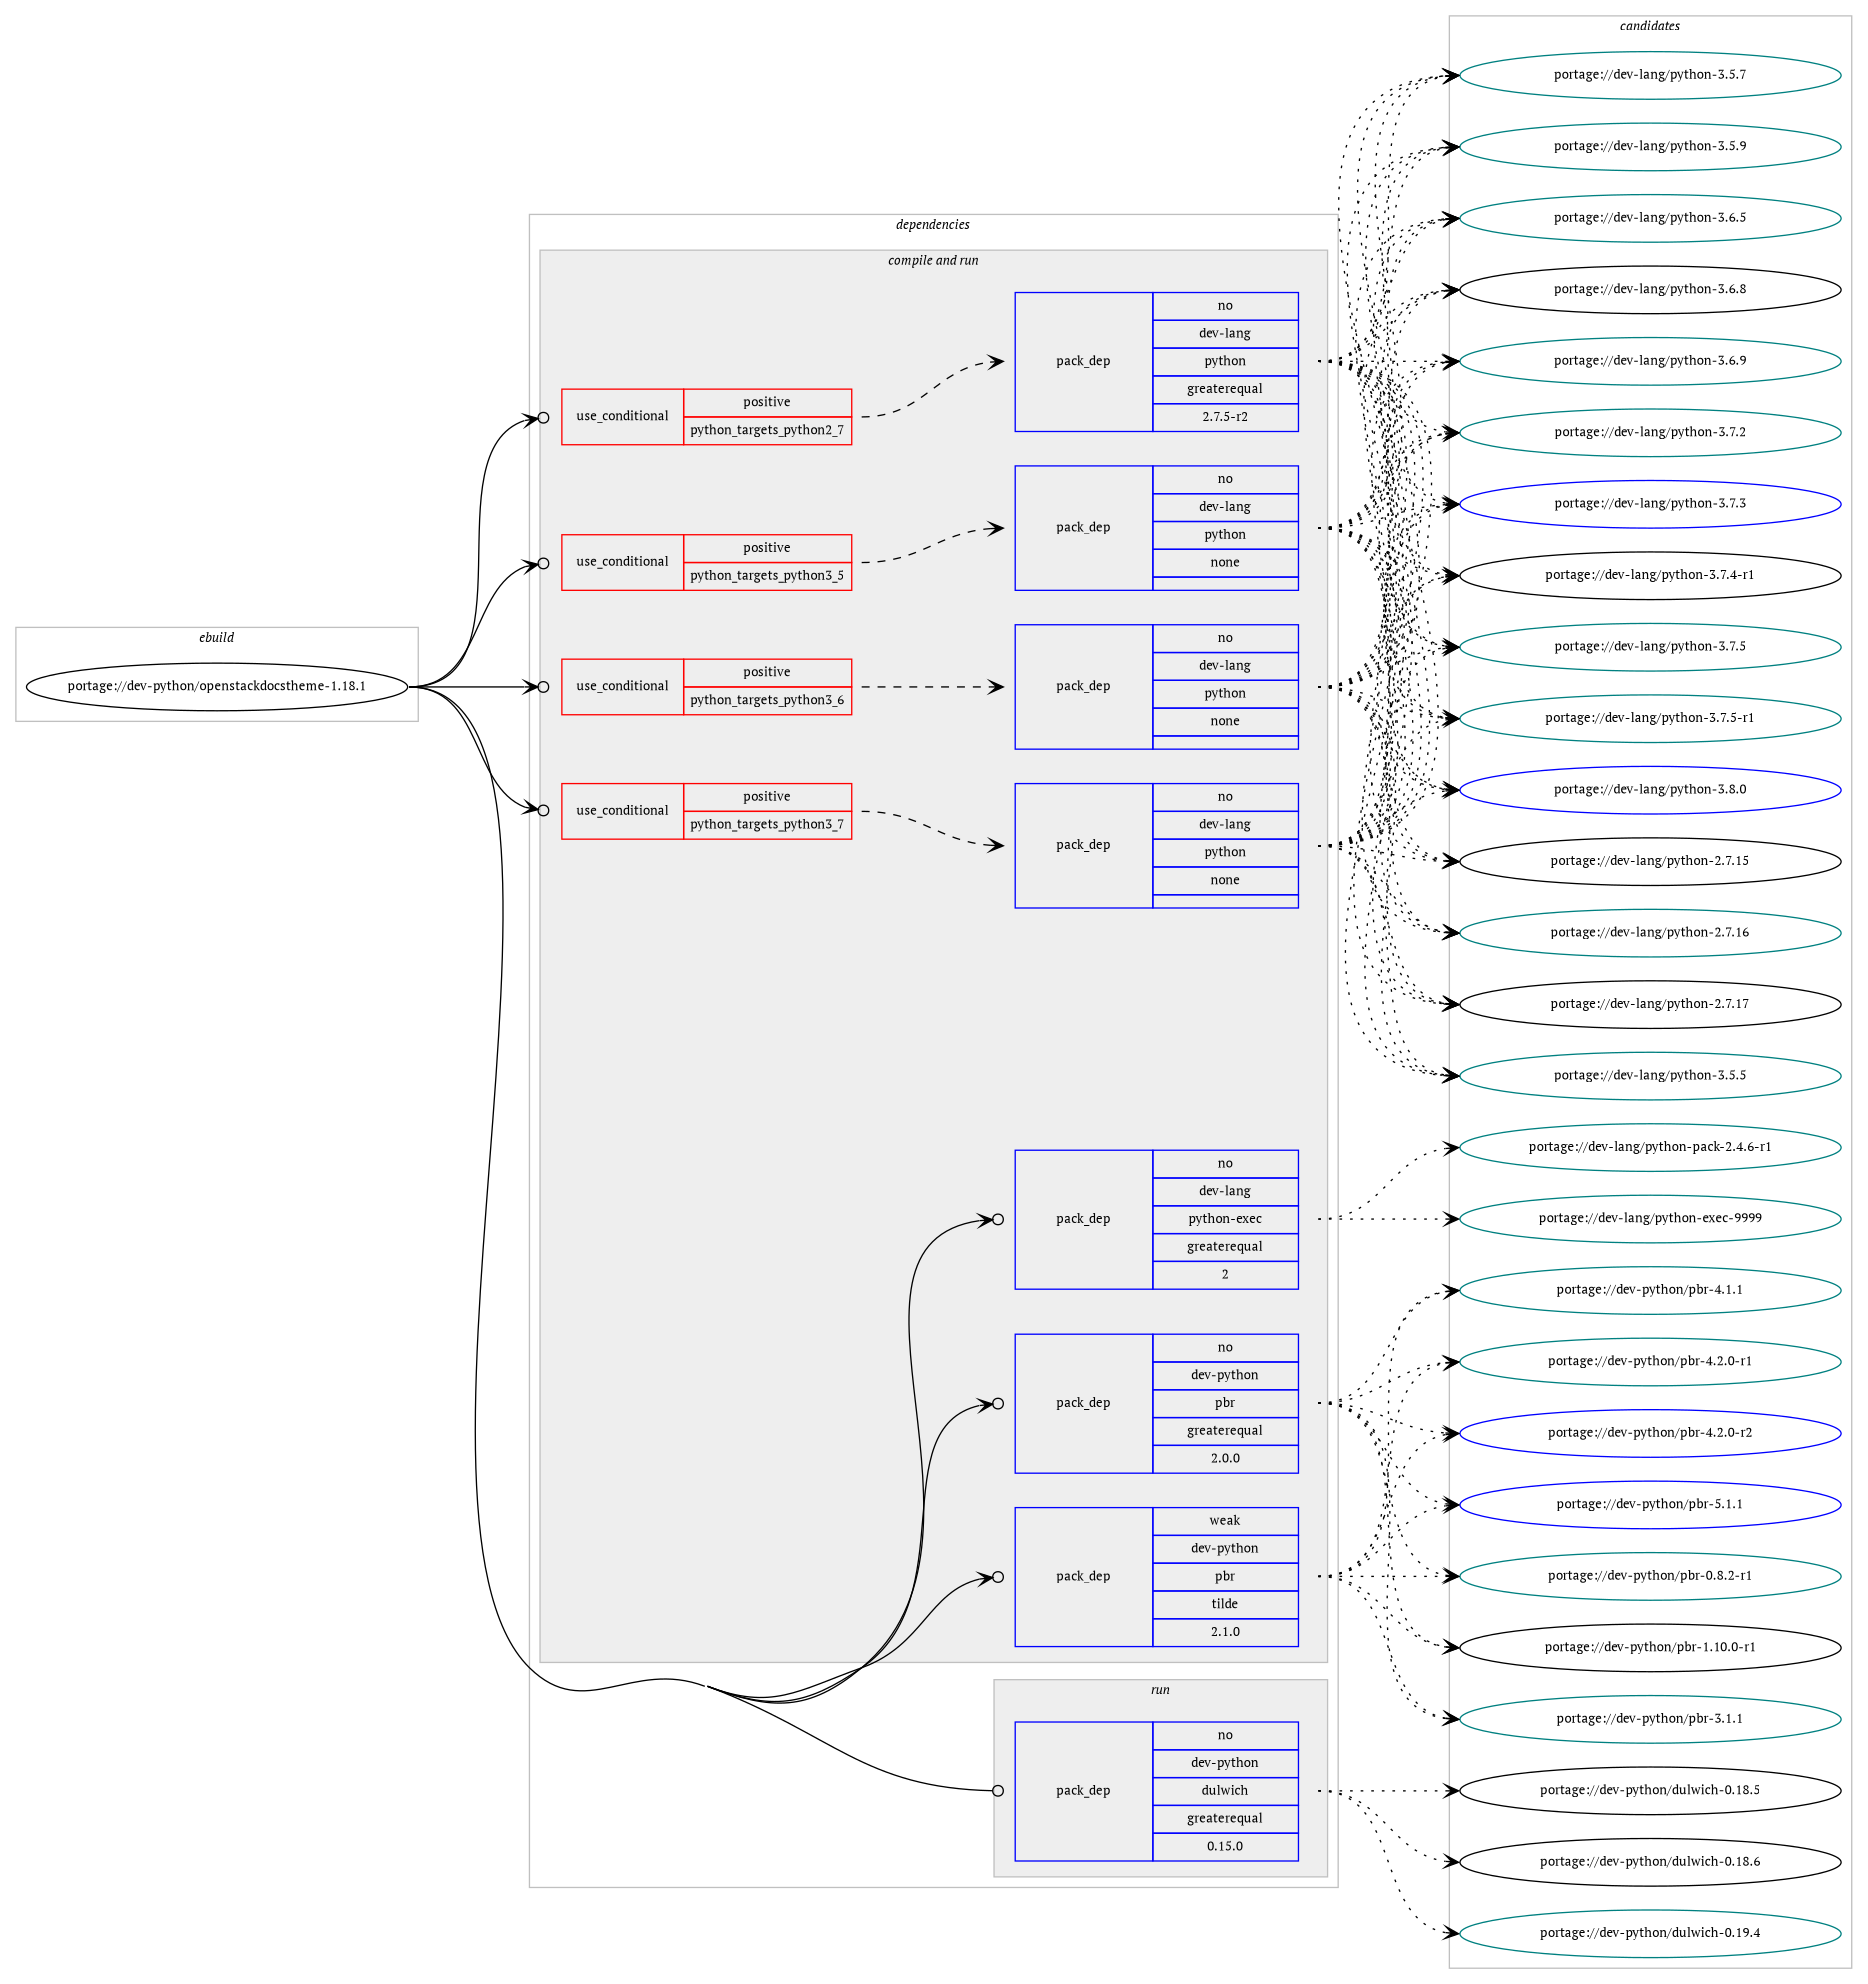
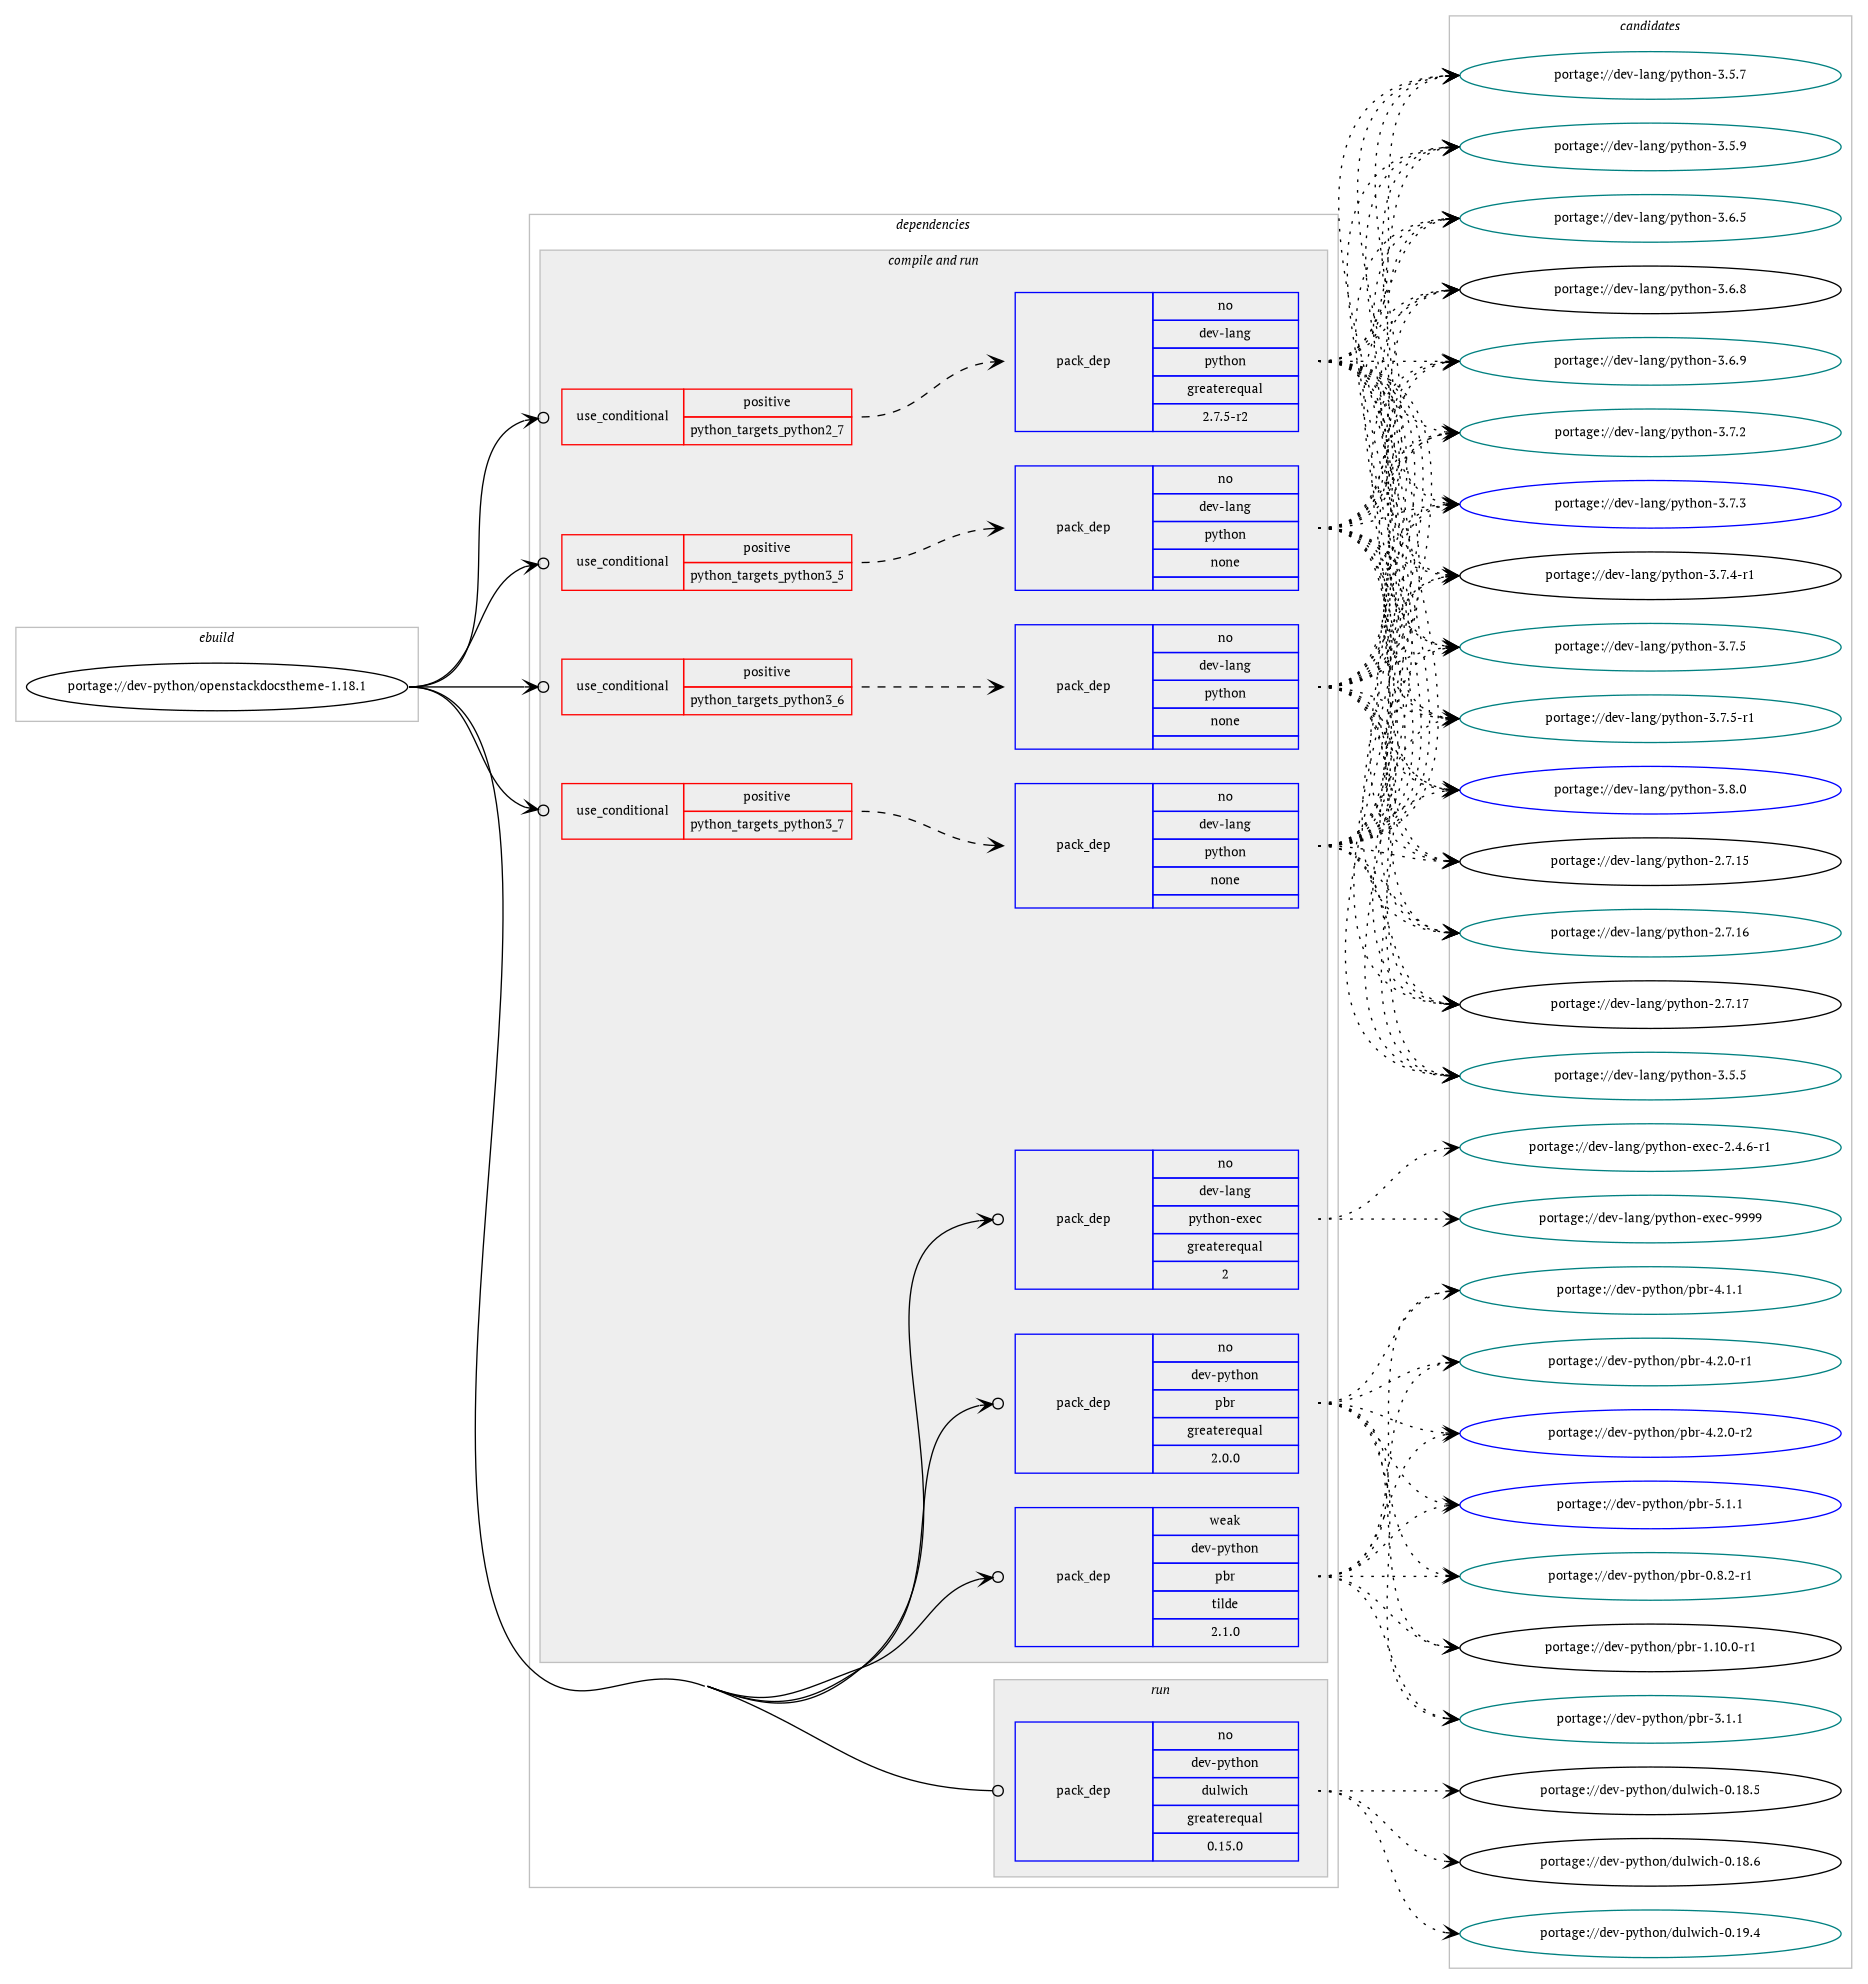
node "portage://dev-lang/python-pack-2.4.6-r1": label "portage://dev-lang/python-pack-2.4.6-r1" -> "portage://dev-lang/python-exec-2.4.6-r1"
